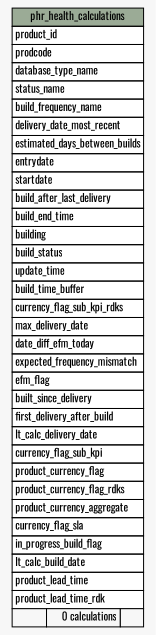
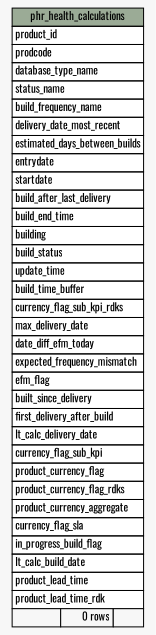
node "phr_health_calculations": text "0 calculations" -> "0 rows"
